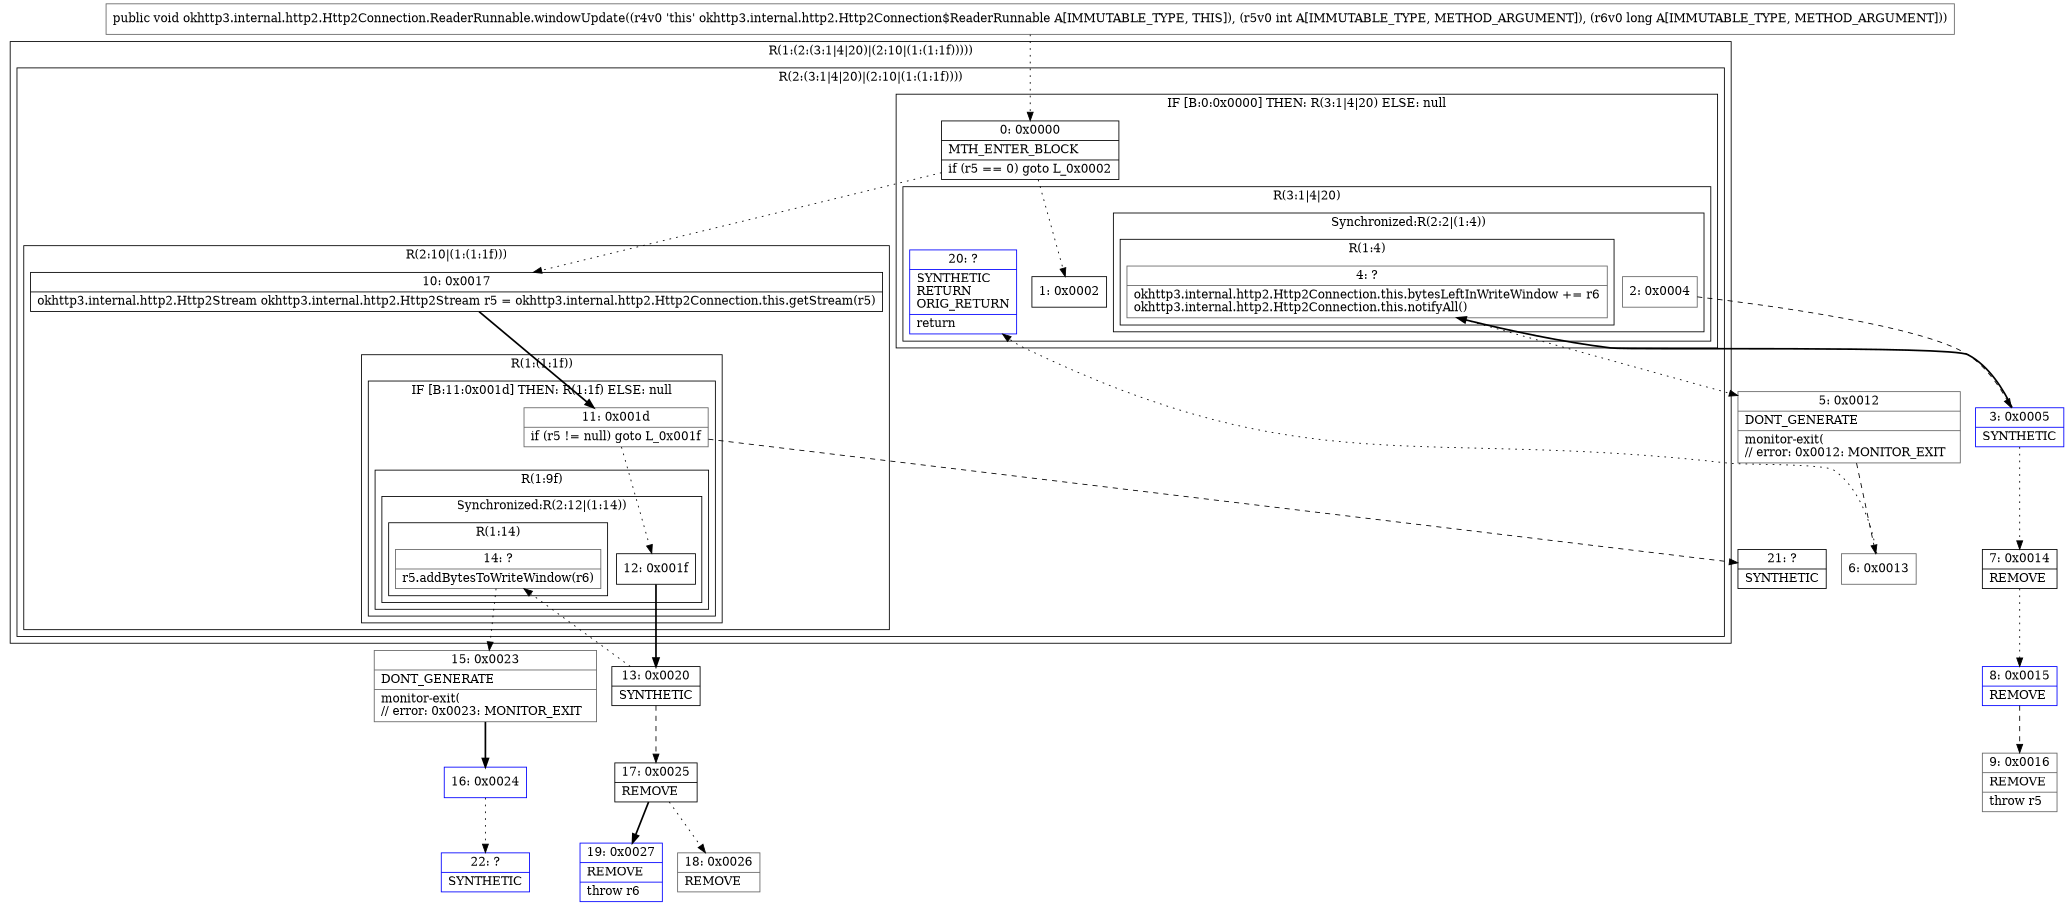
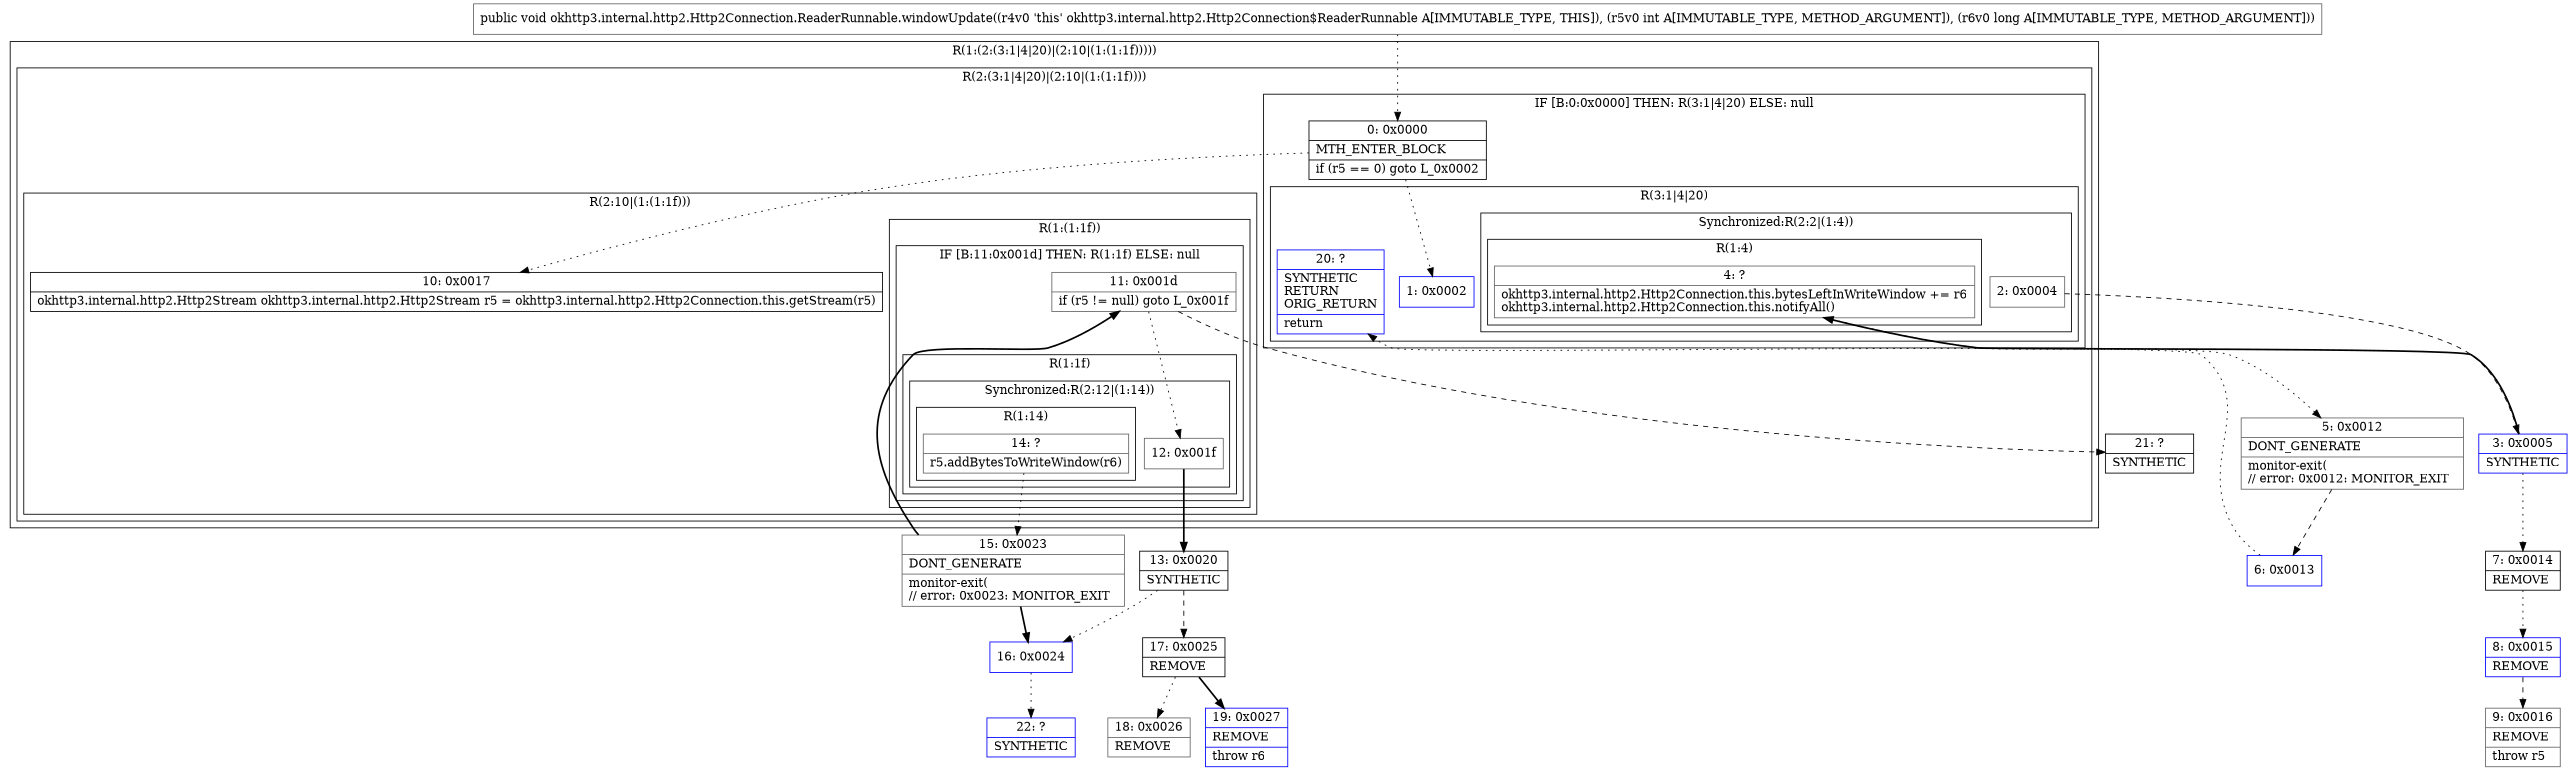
node "1: 0x0002": color black -> blue
edge "10: 0x0017" -> "11: 0x001d": now "15: 0x0023" -> "11: 0x001d"
cluster "R(1:9f)": label "R(1:9f)" -> "R(1:1f)"
node "12: 0x001f": color black -> gray40
node "6: 0x0013": color gray40 -> blue
edge "13: 0x0020" -> "14: ?": now "13: 0x0020" -> "16: 0x0024"
